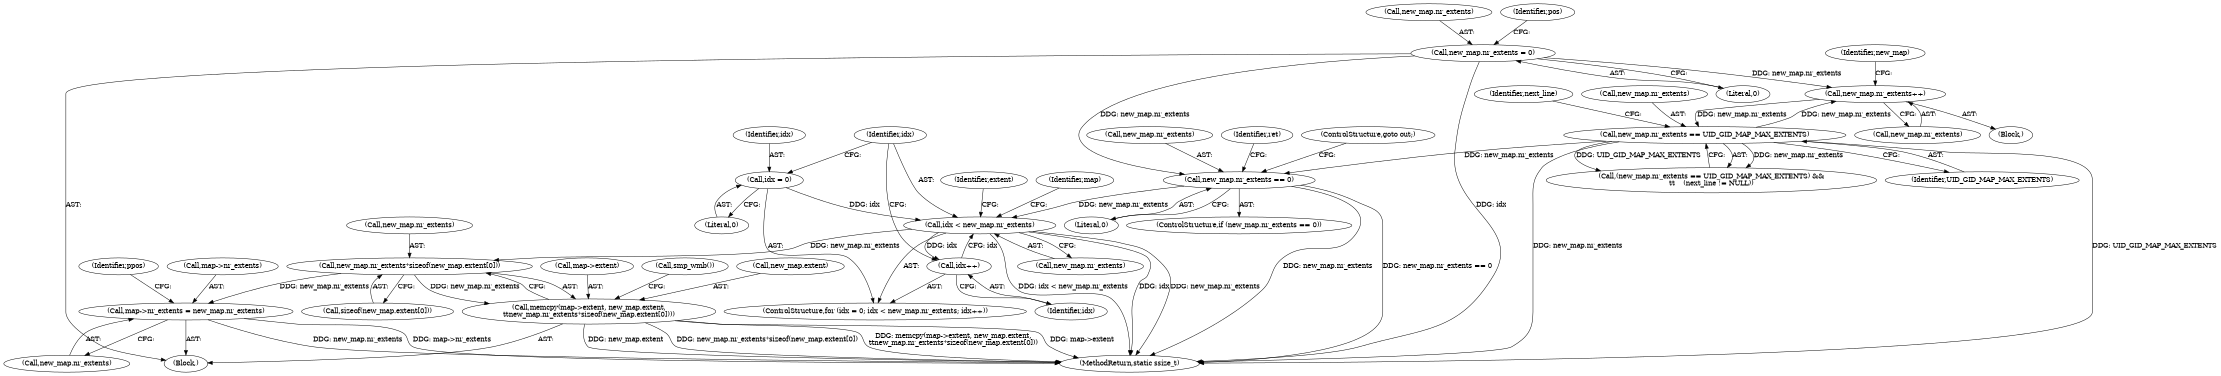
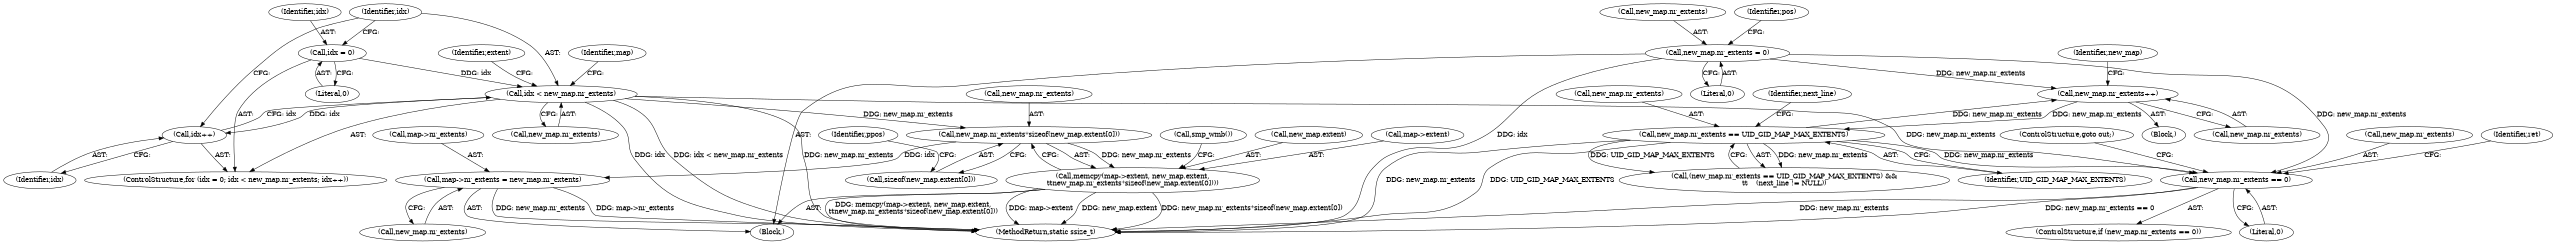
edge "(Call,new_map.nr_extents == 0)" -> "(Call,idx < new_map.nr_extents)": reversed
edge "(Identifier,ppos)" -> "(Call,map->nr_extents = new_map.nr_extents)": now "(Identifier,ppos)" -> "(Call,sizeof(new_map.extent[0]))"
edge "(Call,new_map.nr_extents*sizeof(new_map.extent[0]))" -> "(Call,map->nr_extents = new_map.nr_extents)": label "DDG: new_map.nr_extents" -> "DDG: idx"
